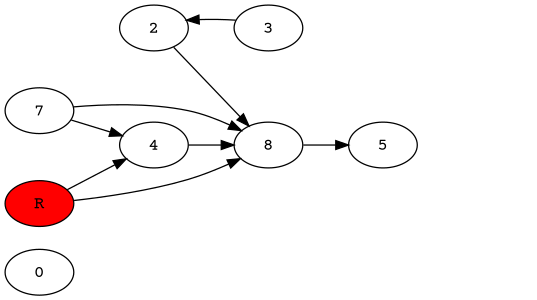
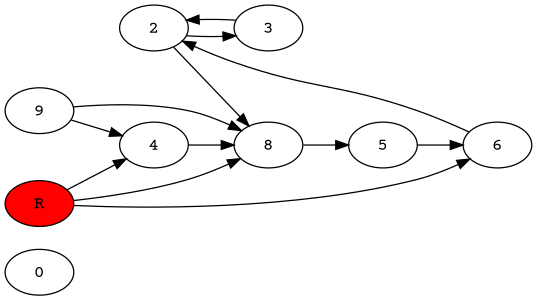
edge "2" -> "3": added
node "7": label "7" -> "9"
node "6": added
